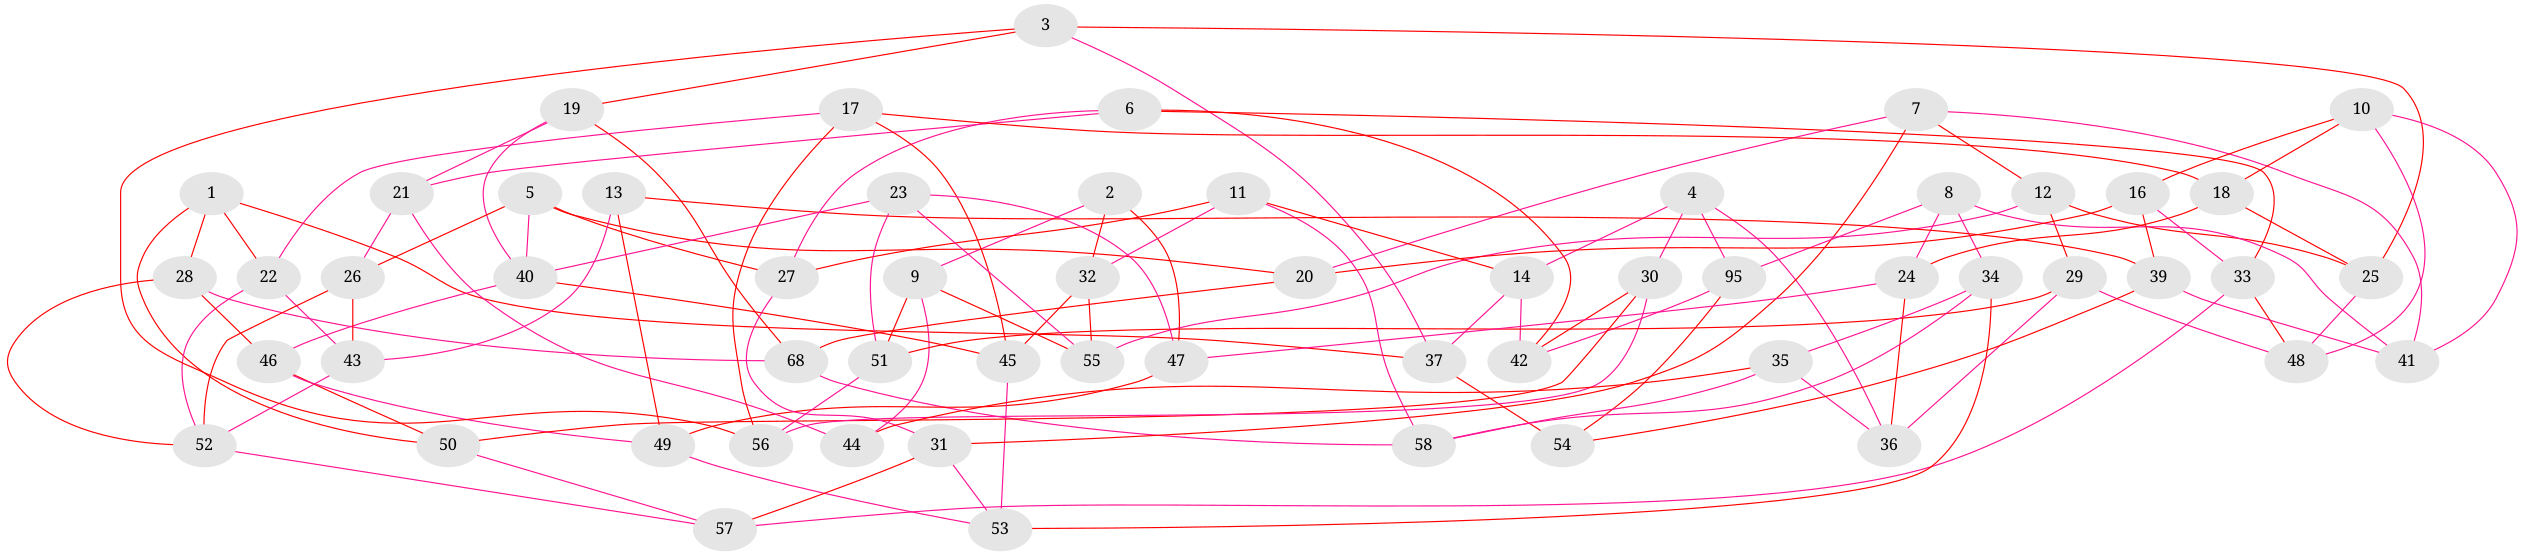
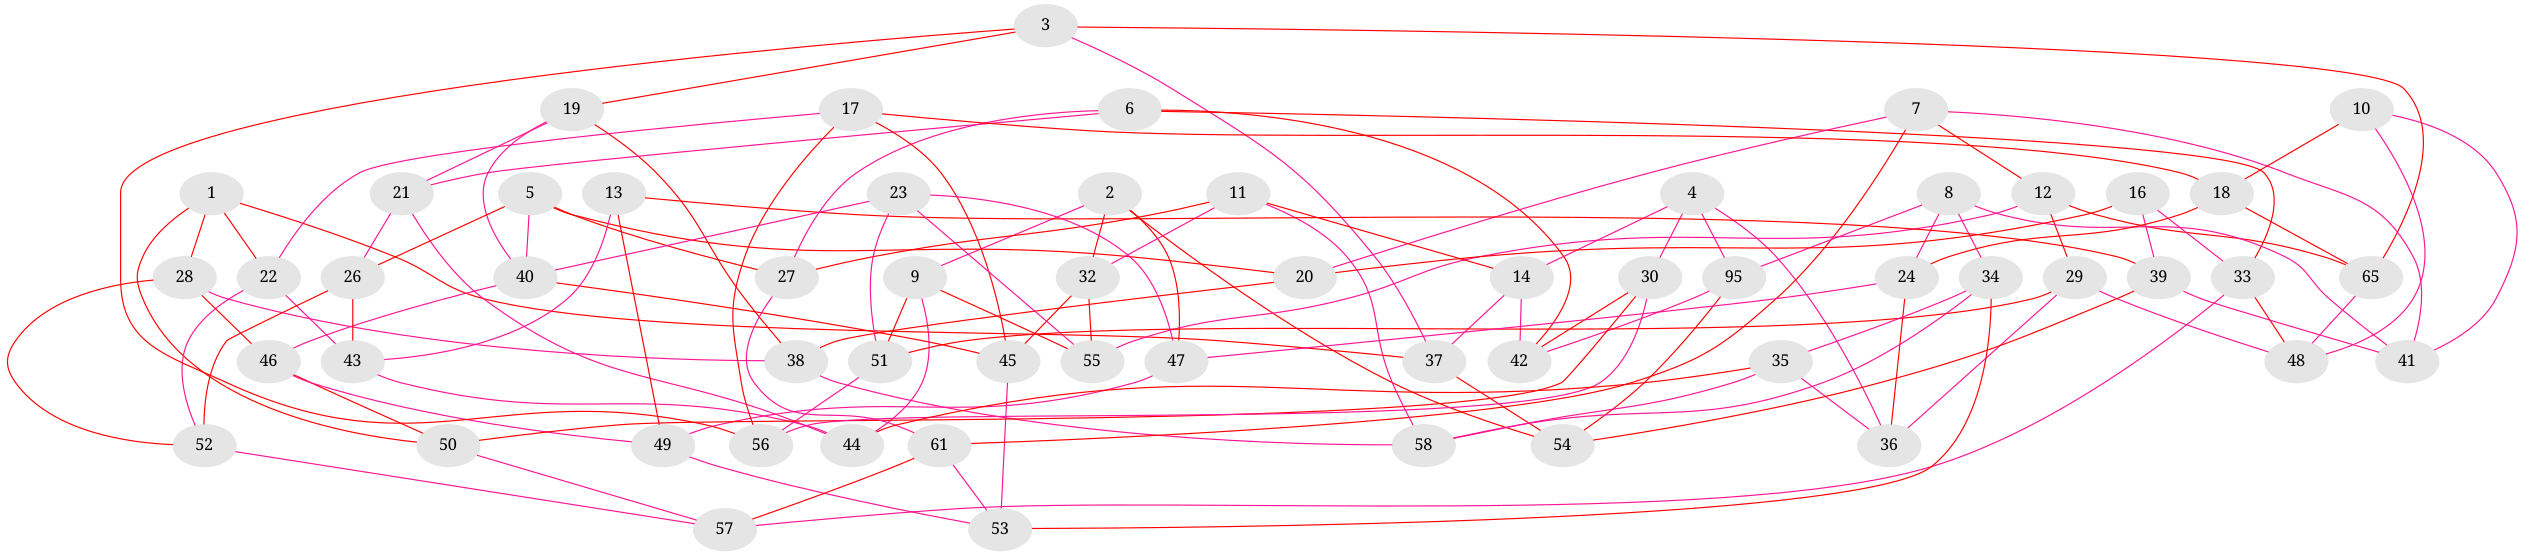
edge "10" -- "16": removed
edge "16" -- "39": color red -> deeppink
node "25": label "25" -> "65"
edge "2" -- "54": added
node "68": label "68" -> "38"
edge "43" -- "52": now "43" -- "44"
edge "47" -- "49": color red -> deeppink
node "31": label "31" -> "61"
